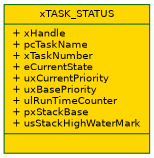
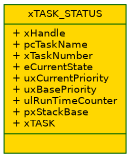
node "xTASK_STATUS": text "+ usStackHighWaterMark" -> "+ xTASK"
